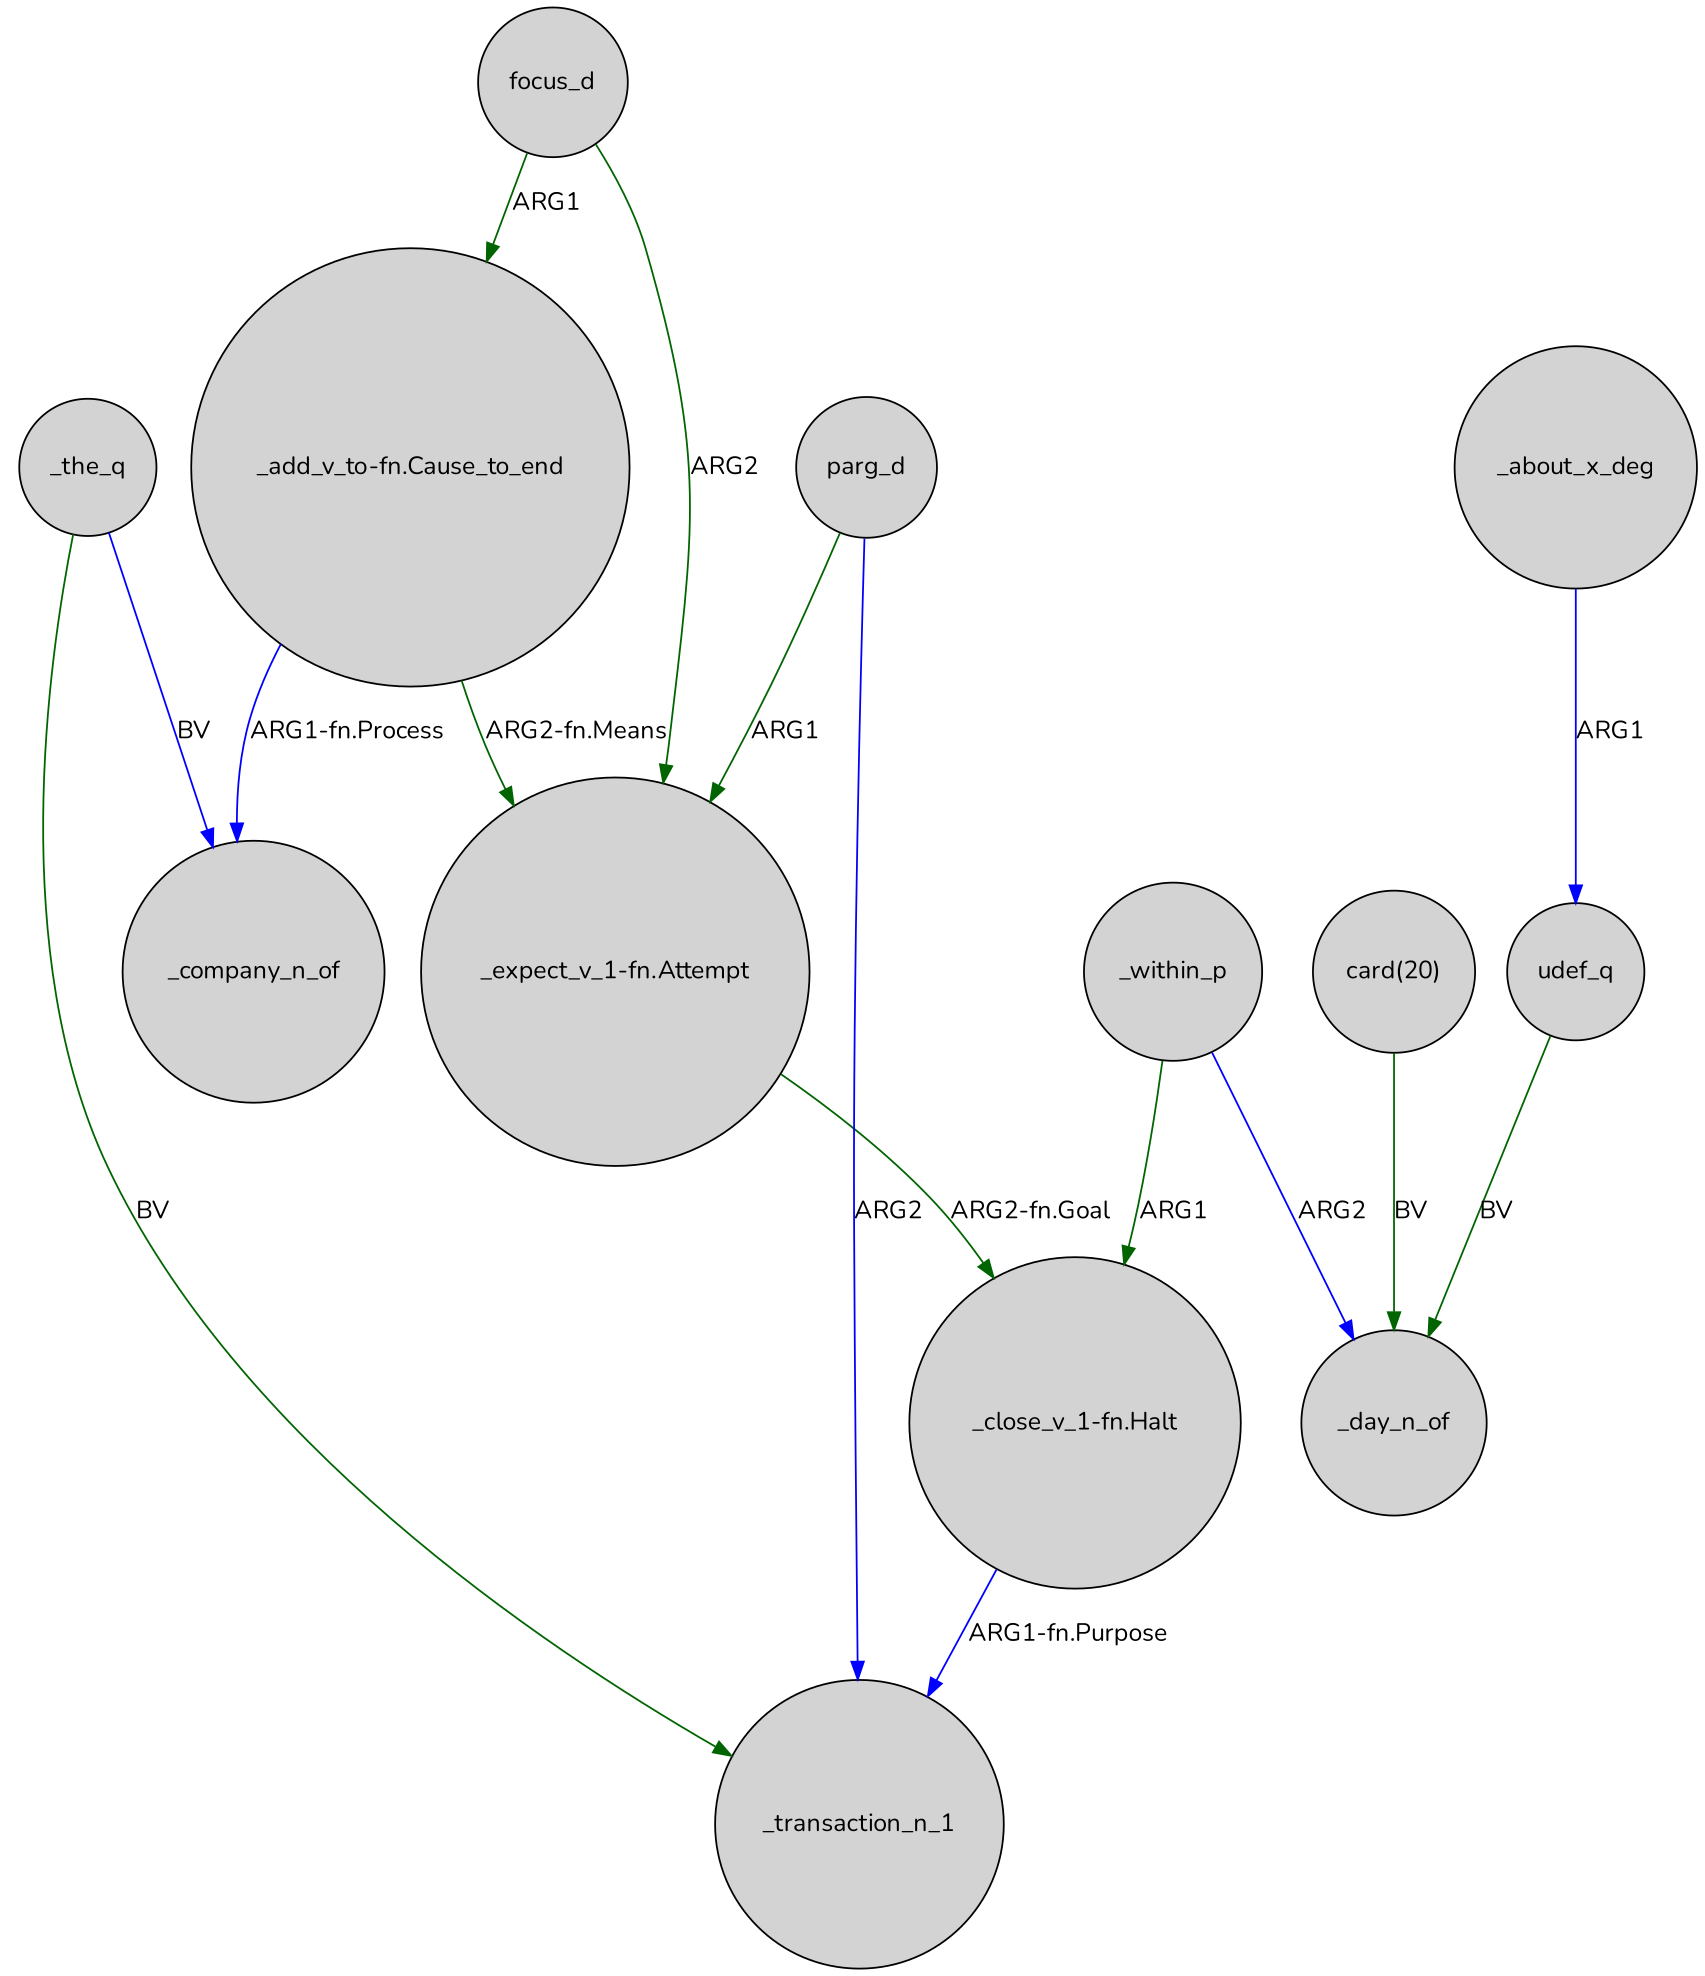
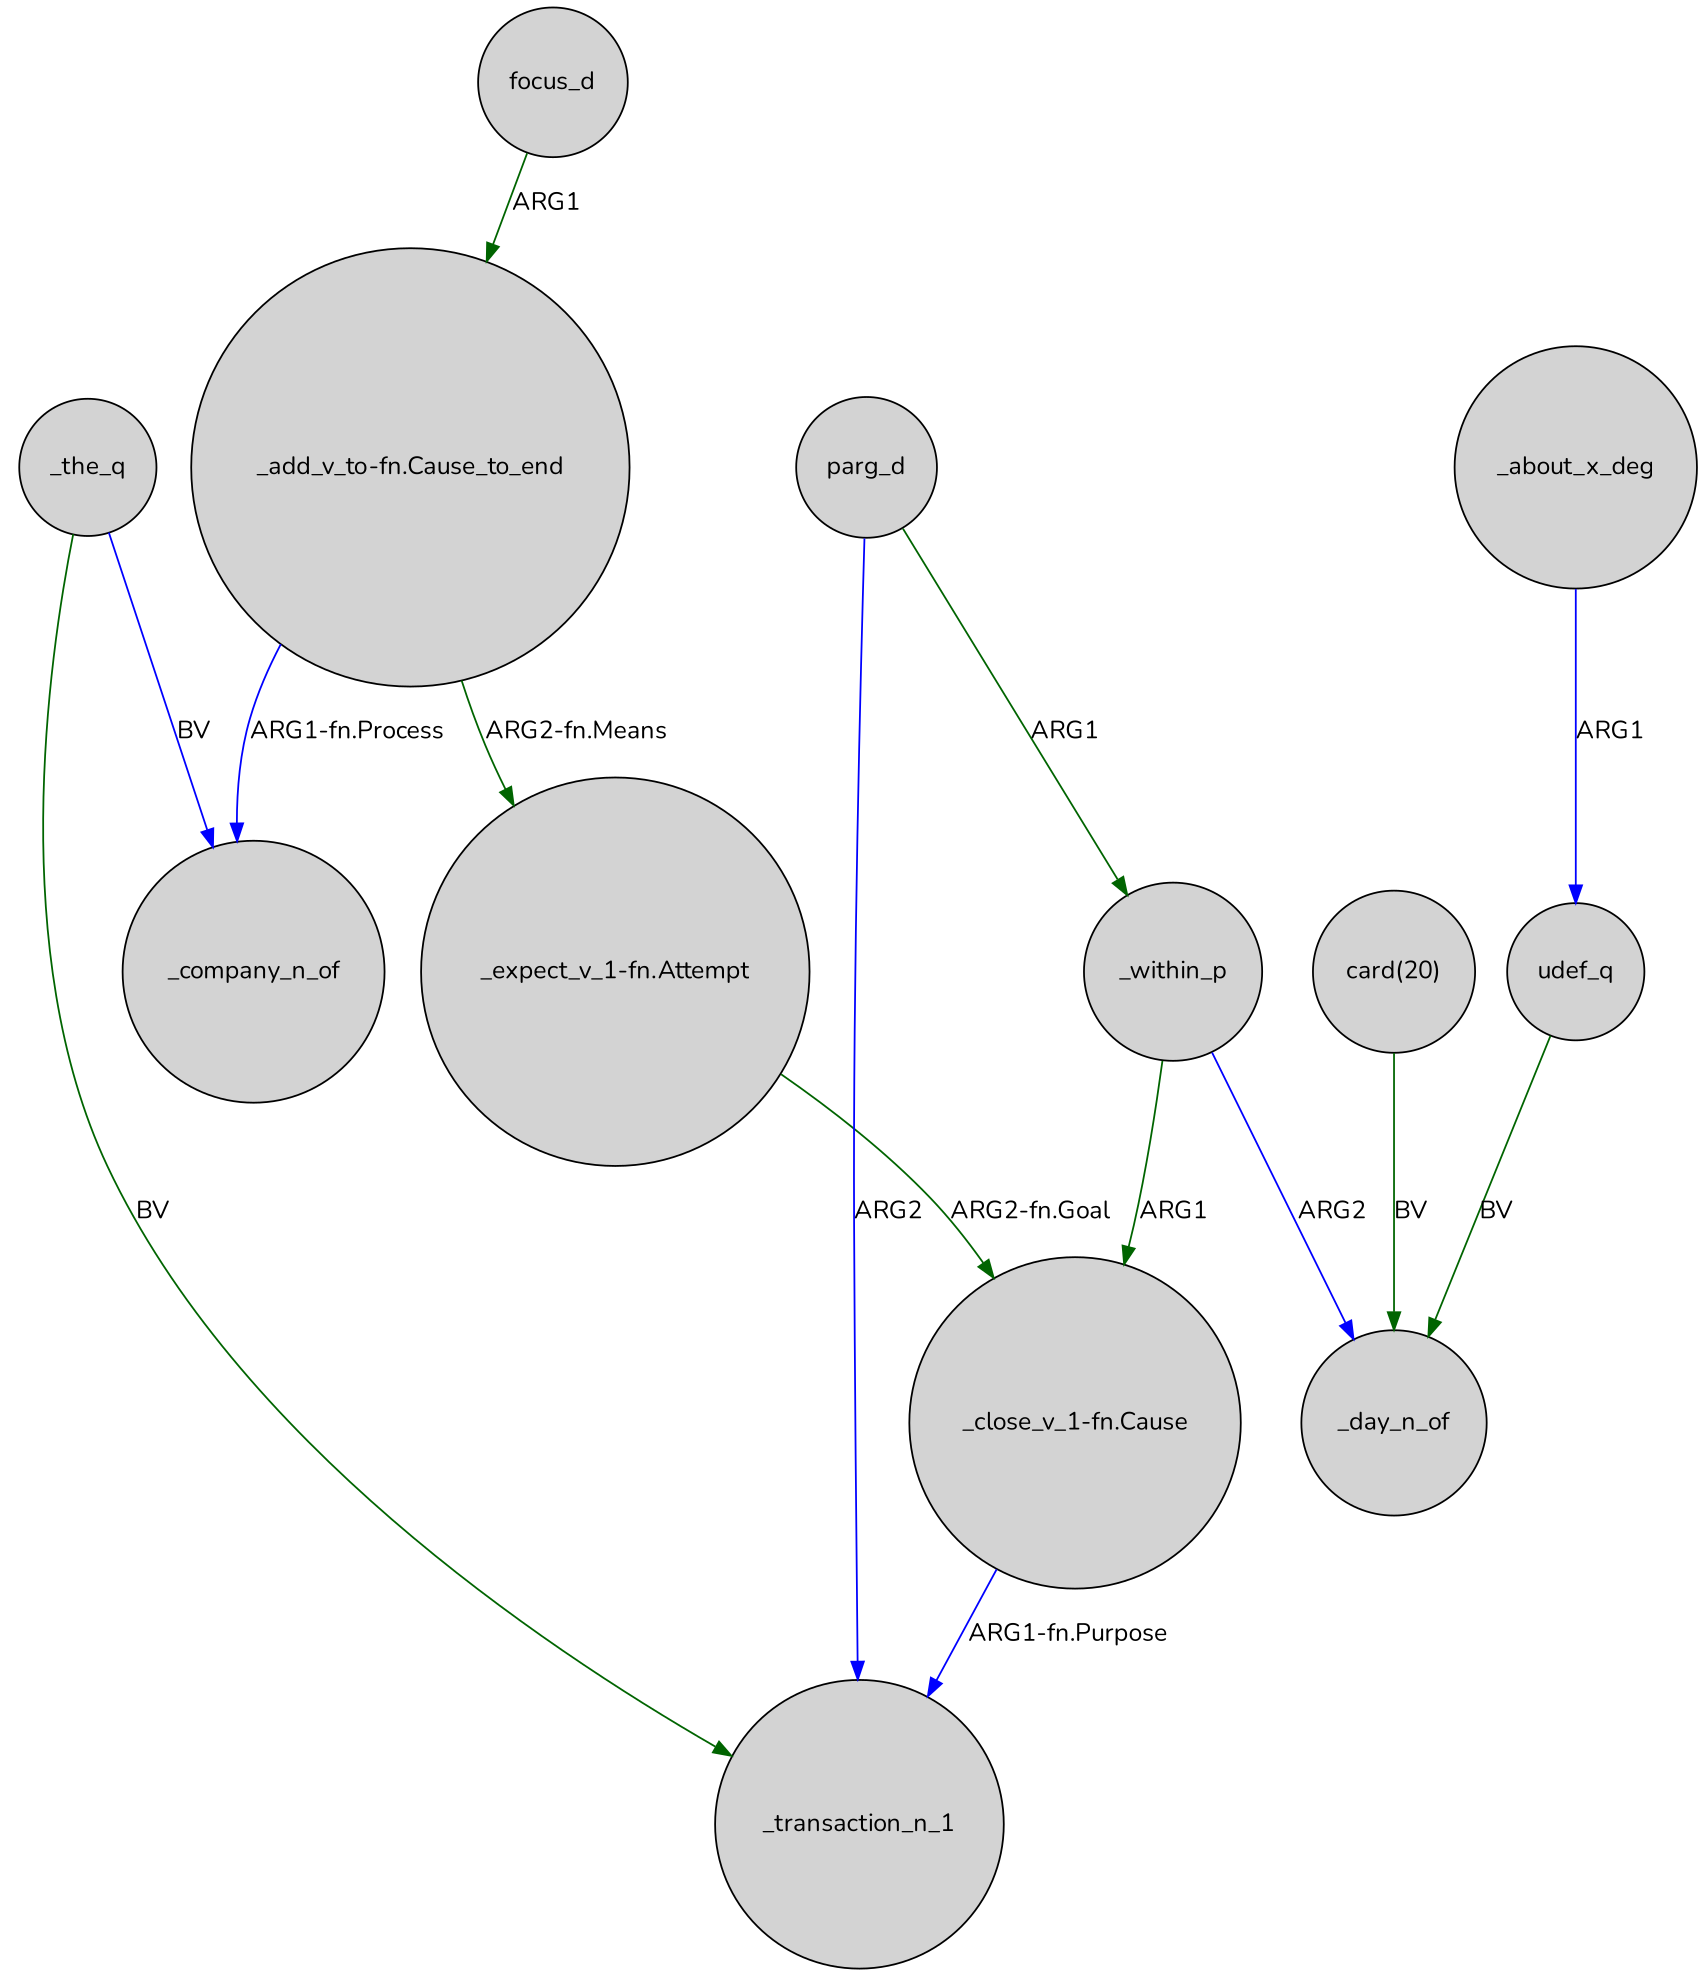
edge "focus_d" -> "_expect_v_1-fn.Attempt": removed, label "ARG2"
edge "parg_d" -> "_expect_v_1-fn.Attempt": now "parg_d" -> "_within_p"
node "_close_v_1-fn.Halt": label "_close_v_1-fn.Halt" -> "_close_v_1-fn.Cause"
